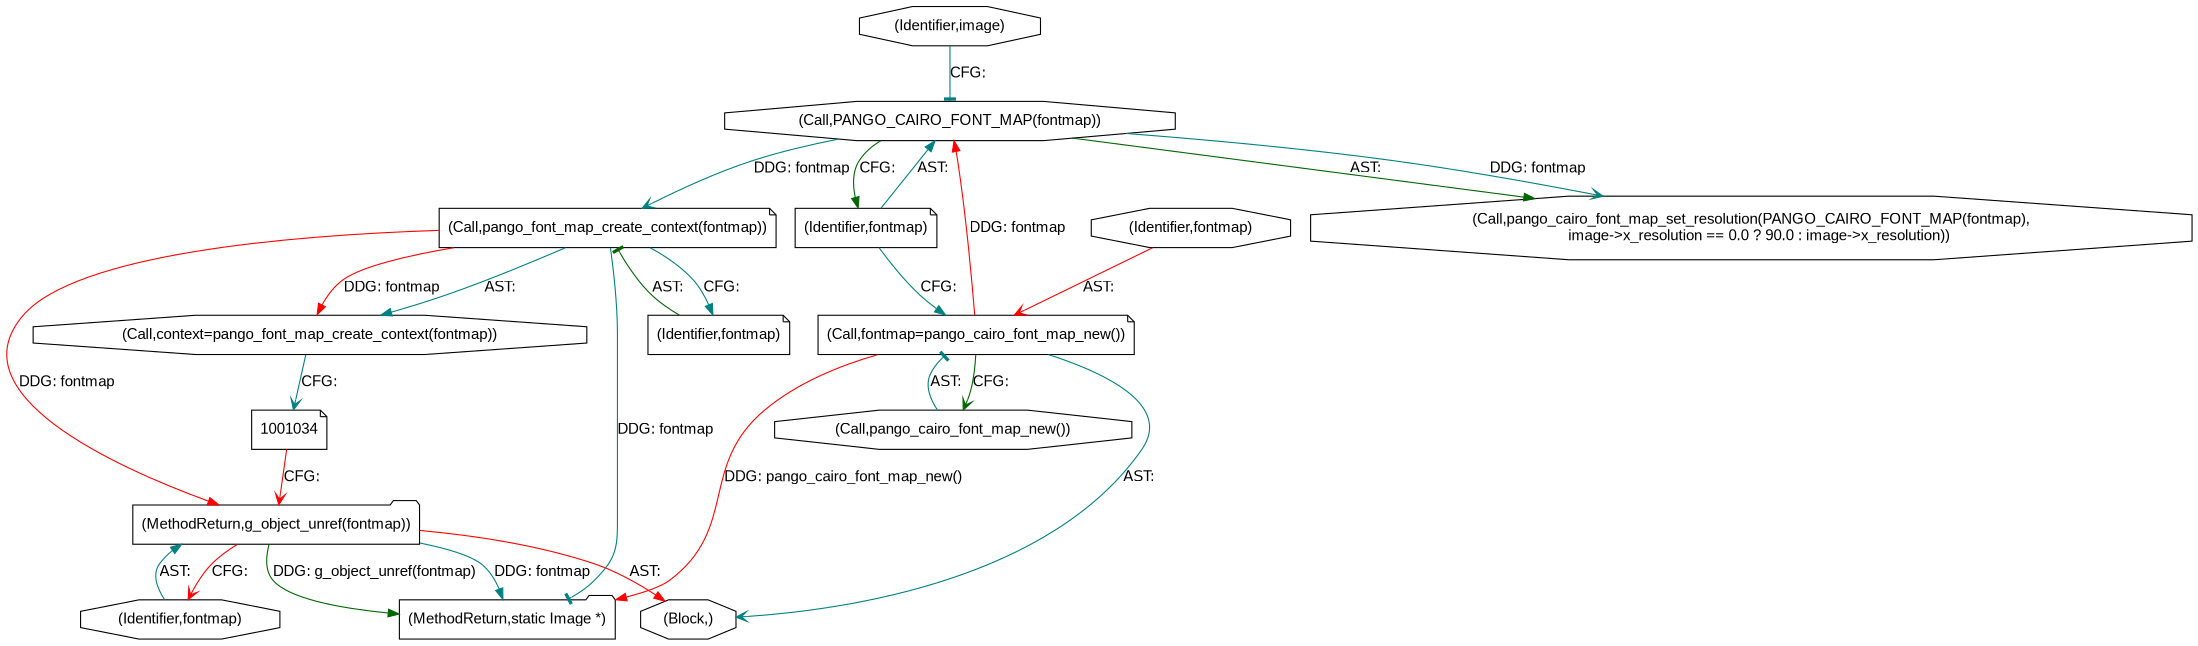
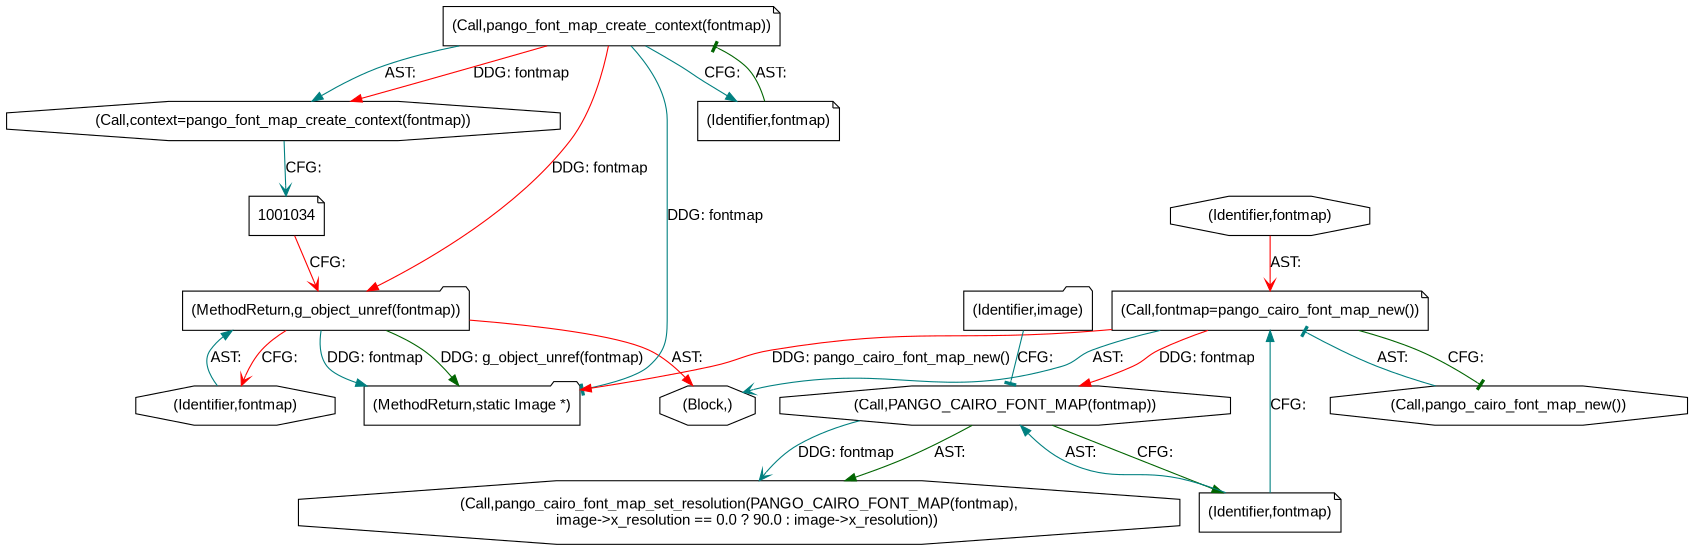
node "(Identifier,image)": shape octagon -> folder
edge "(Call,PANGO_CAIRO_FONT_MAP(fontmap))" -> "(Call,pango_font_map_create_context(fontmap))": removed, label "DDG: fontmap"
edge "(Call,fontmap=pango_cairo_font_map_new())" -> "(Call,pango_cairo_font_map_new())": arrowhead vee -> tee
